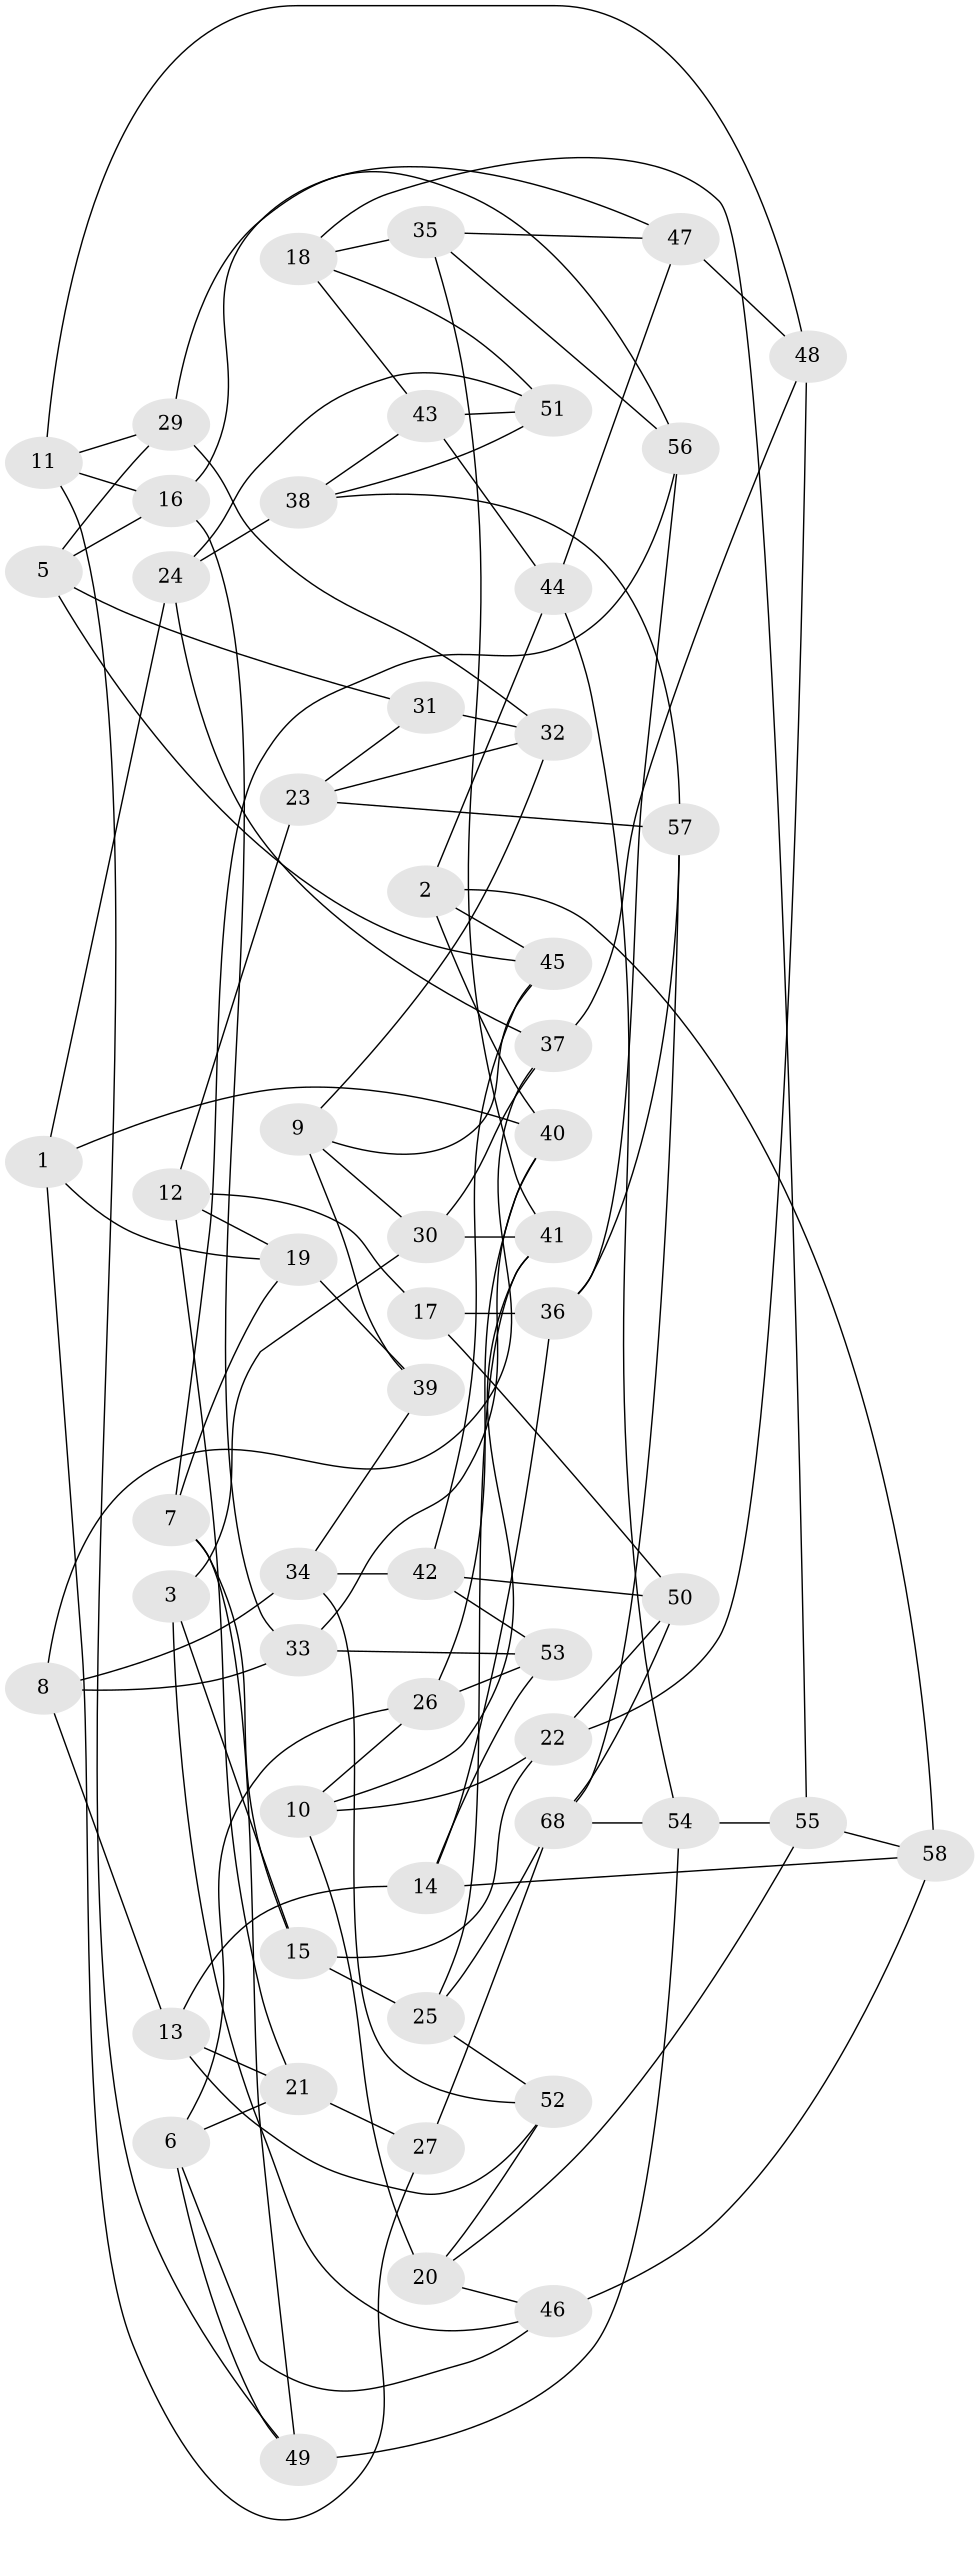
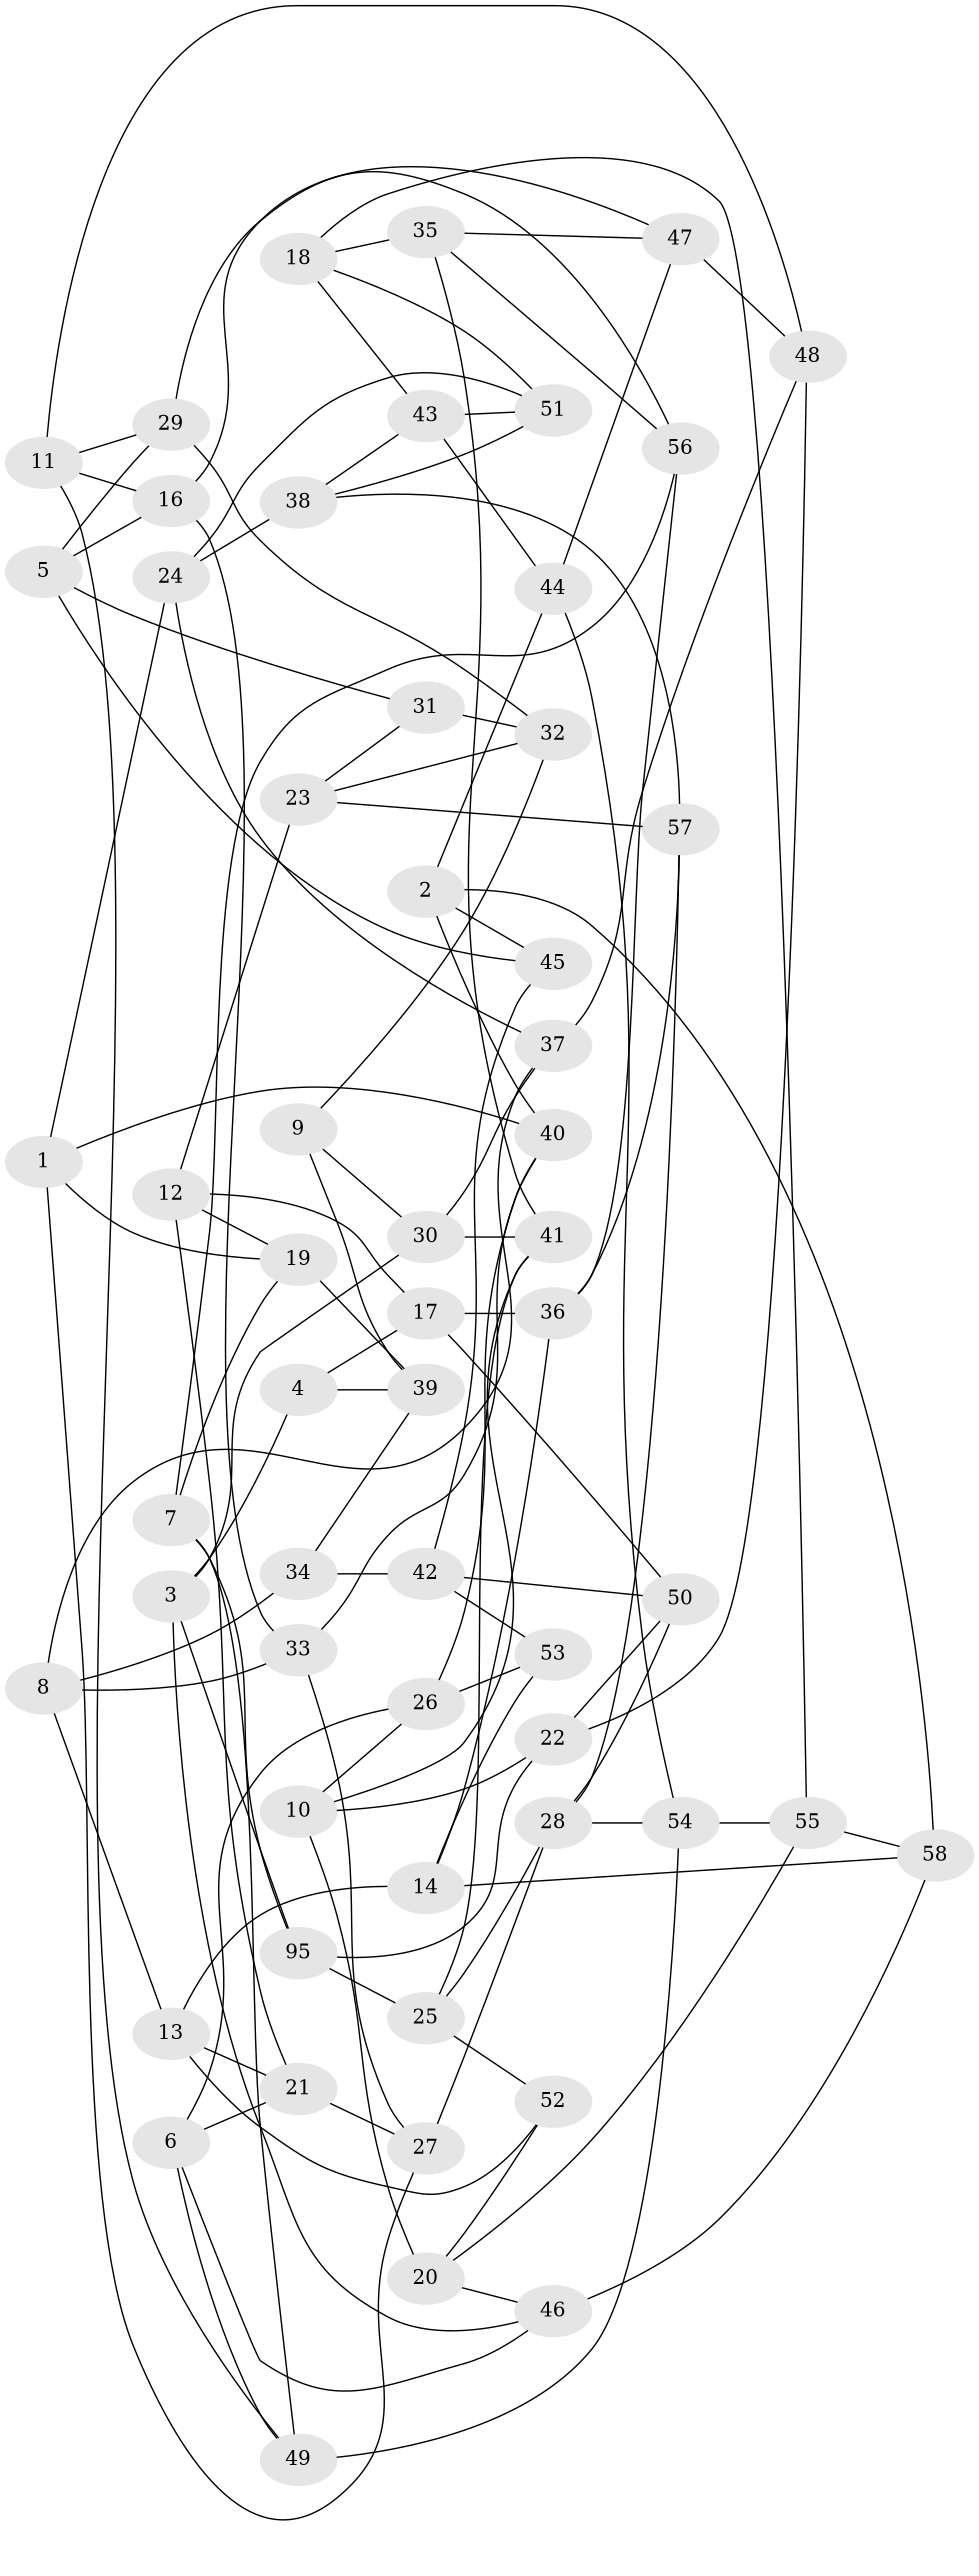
edge "45" -- "9": removed
node "4": added
edge "33" -- "53": now "33" -- "27"
node "68": label "68" -> "28"
edge "34" -- "52": removed
node "15": label "15" -> "95"
